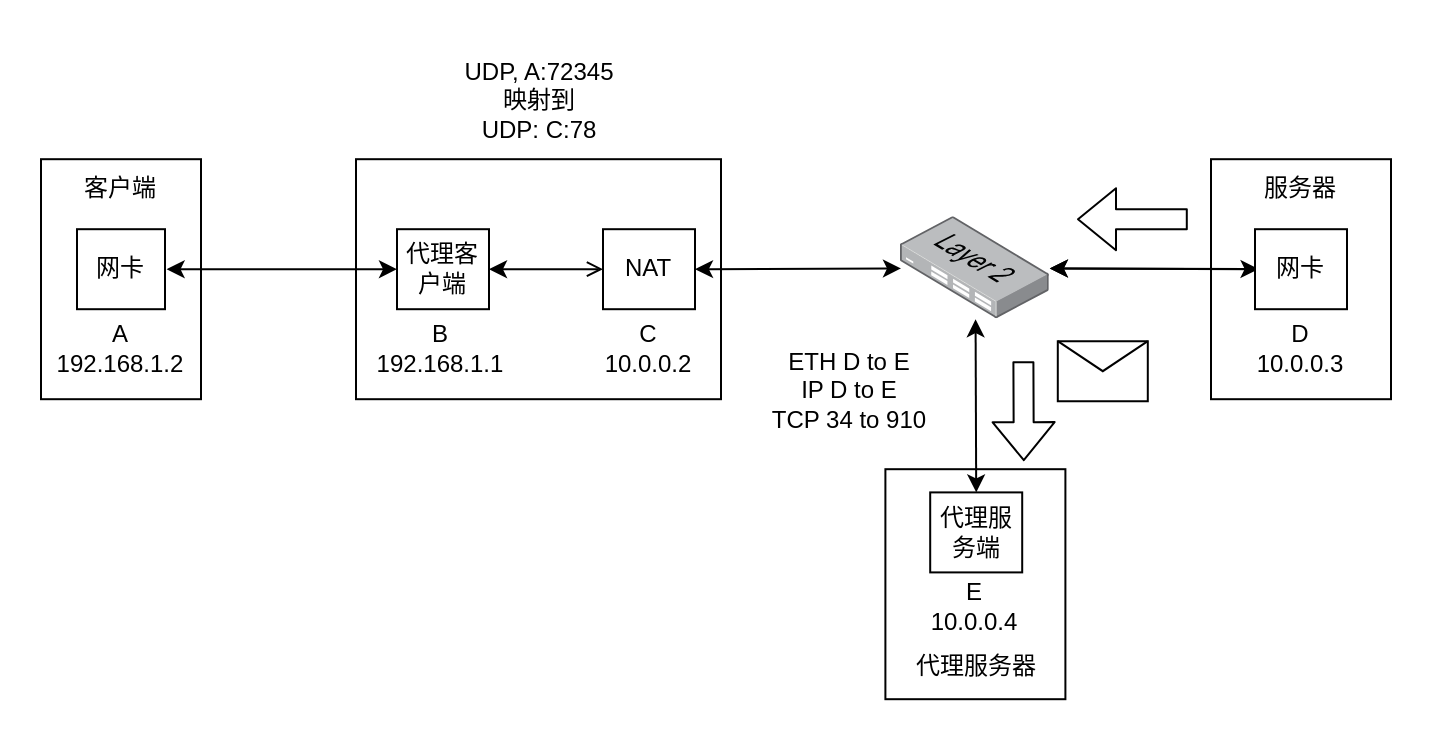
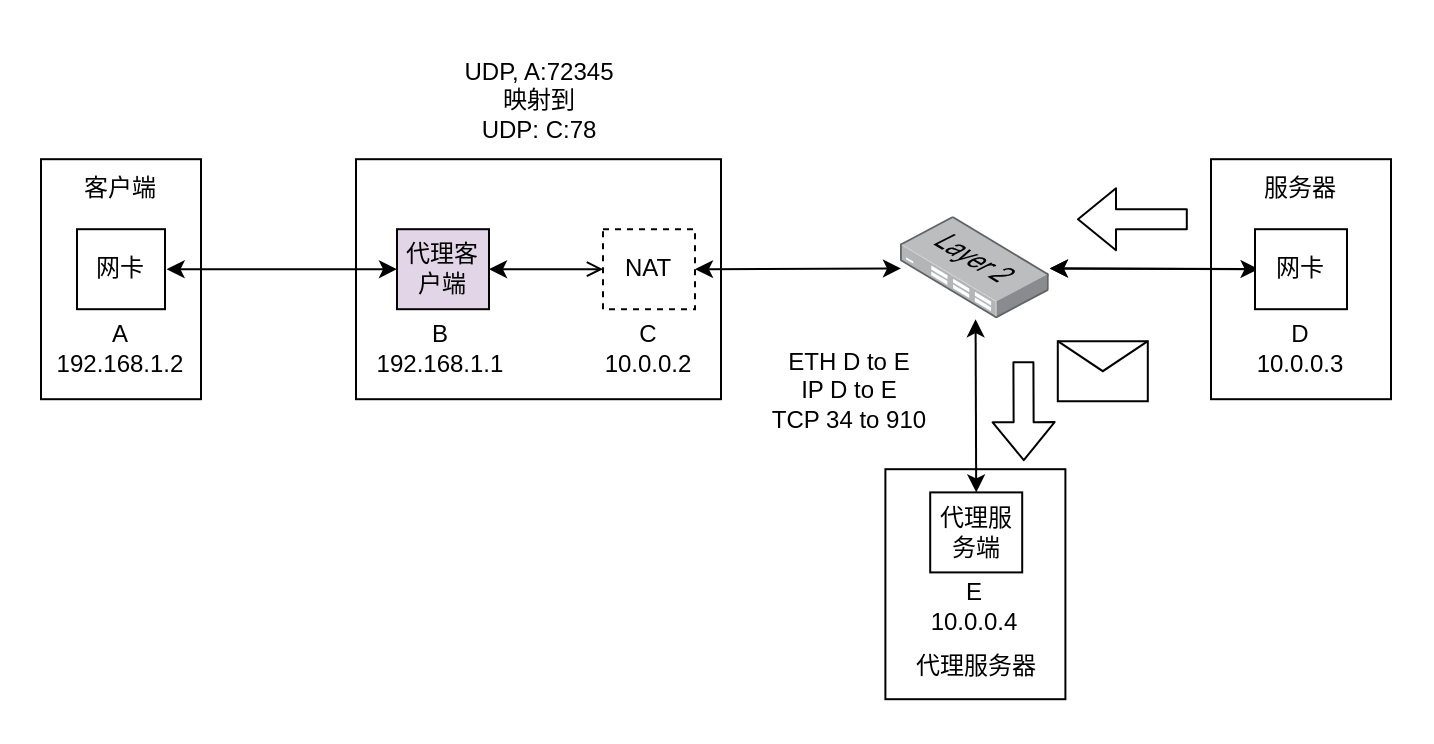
node "代理客户端": fillcolor #ffffff -> #e1d5e7
node "NAT": style solid -> dashed
